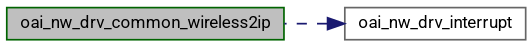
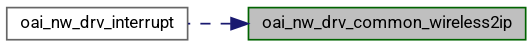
edge "oai_nw_drv_common_wireless2ip" -> "oai_nw_drv_interrupt": reversed
